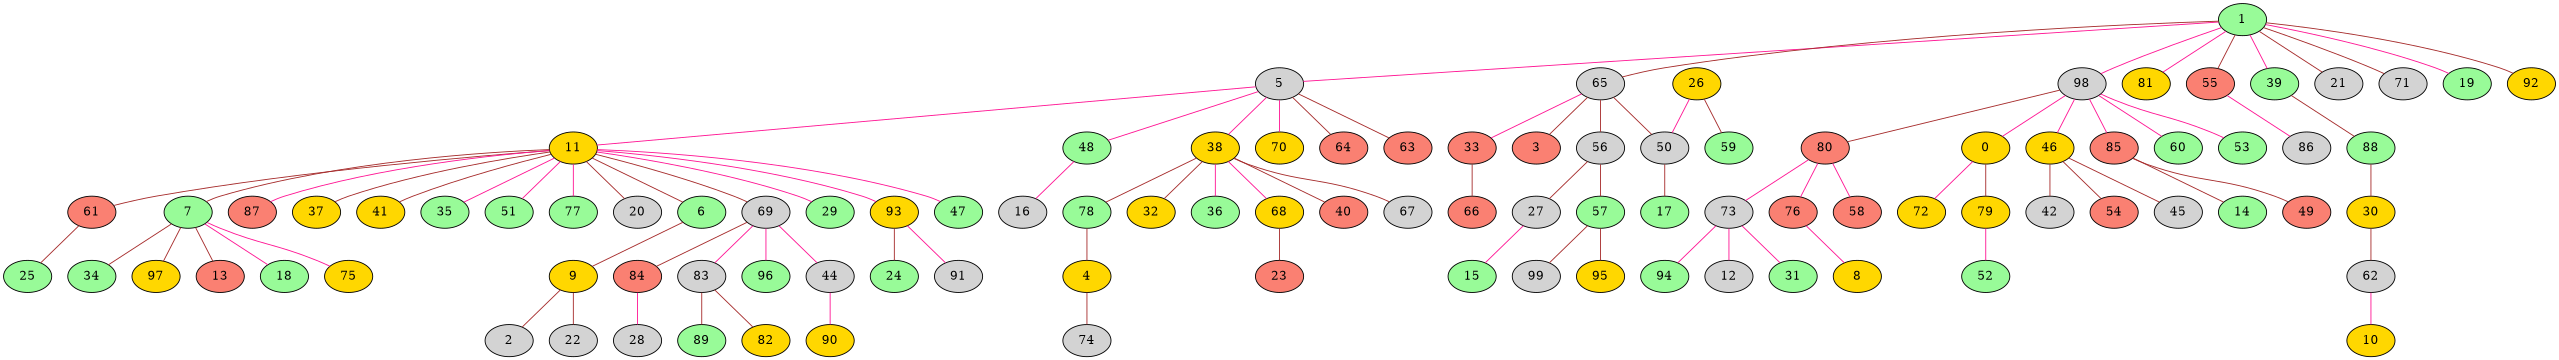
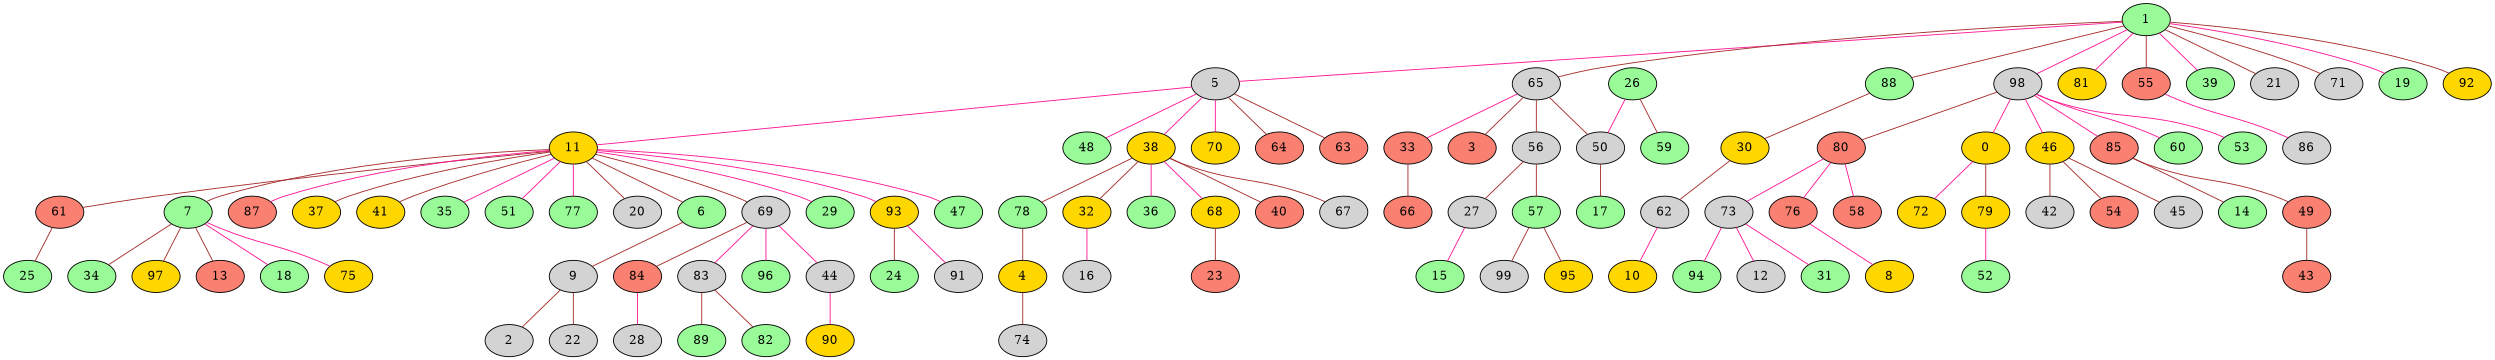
node "26": fillcolor gold -> palegreen
edge "39" -- "88": now "1" -- "88"
edge "48" -- "16": now "32" -- "16"
node "9": fillcolor gold -> lightgrey
node "43": added
node "82": fillcolor gold -> palegreen
